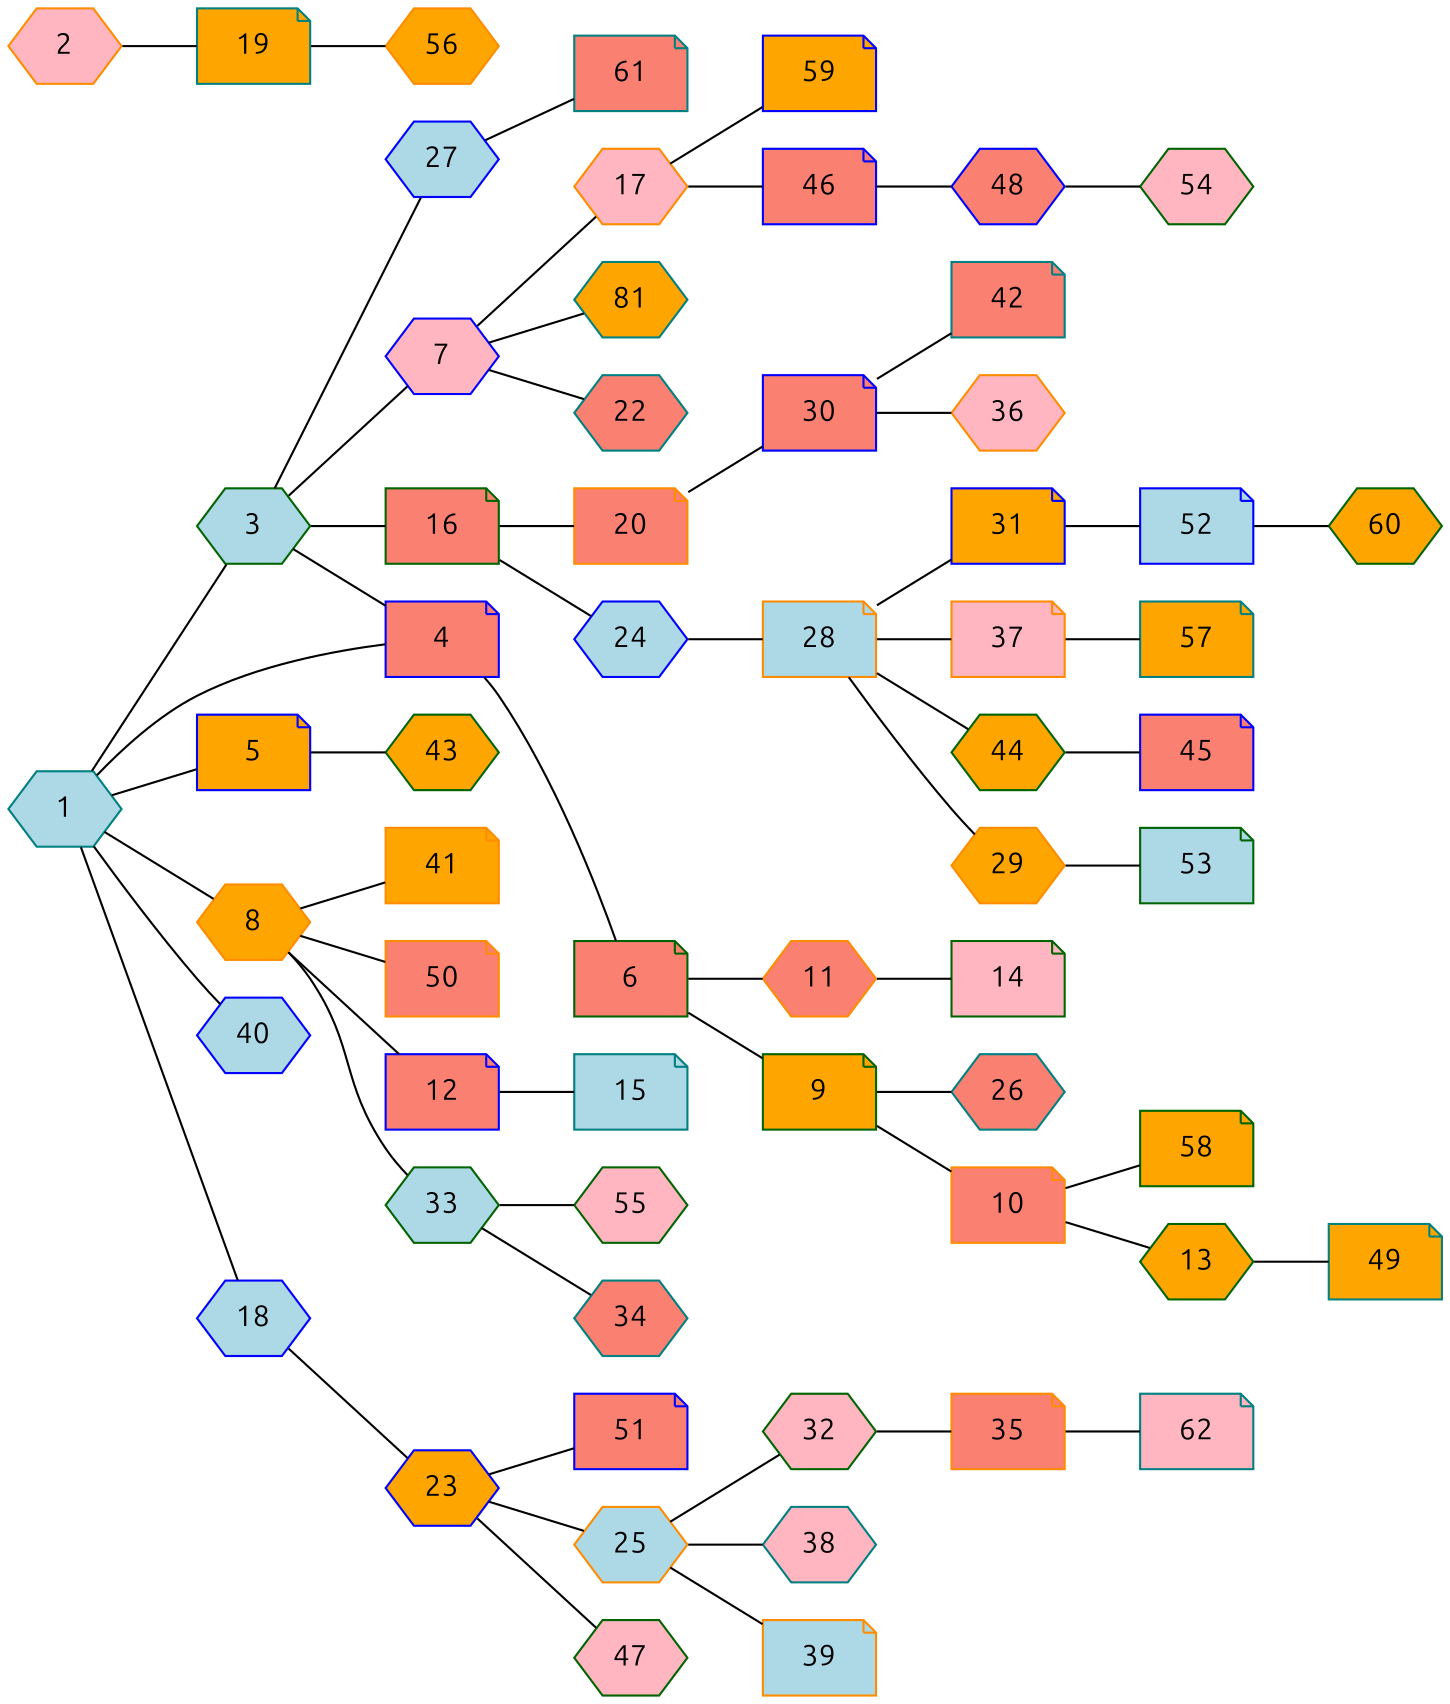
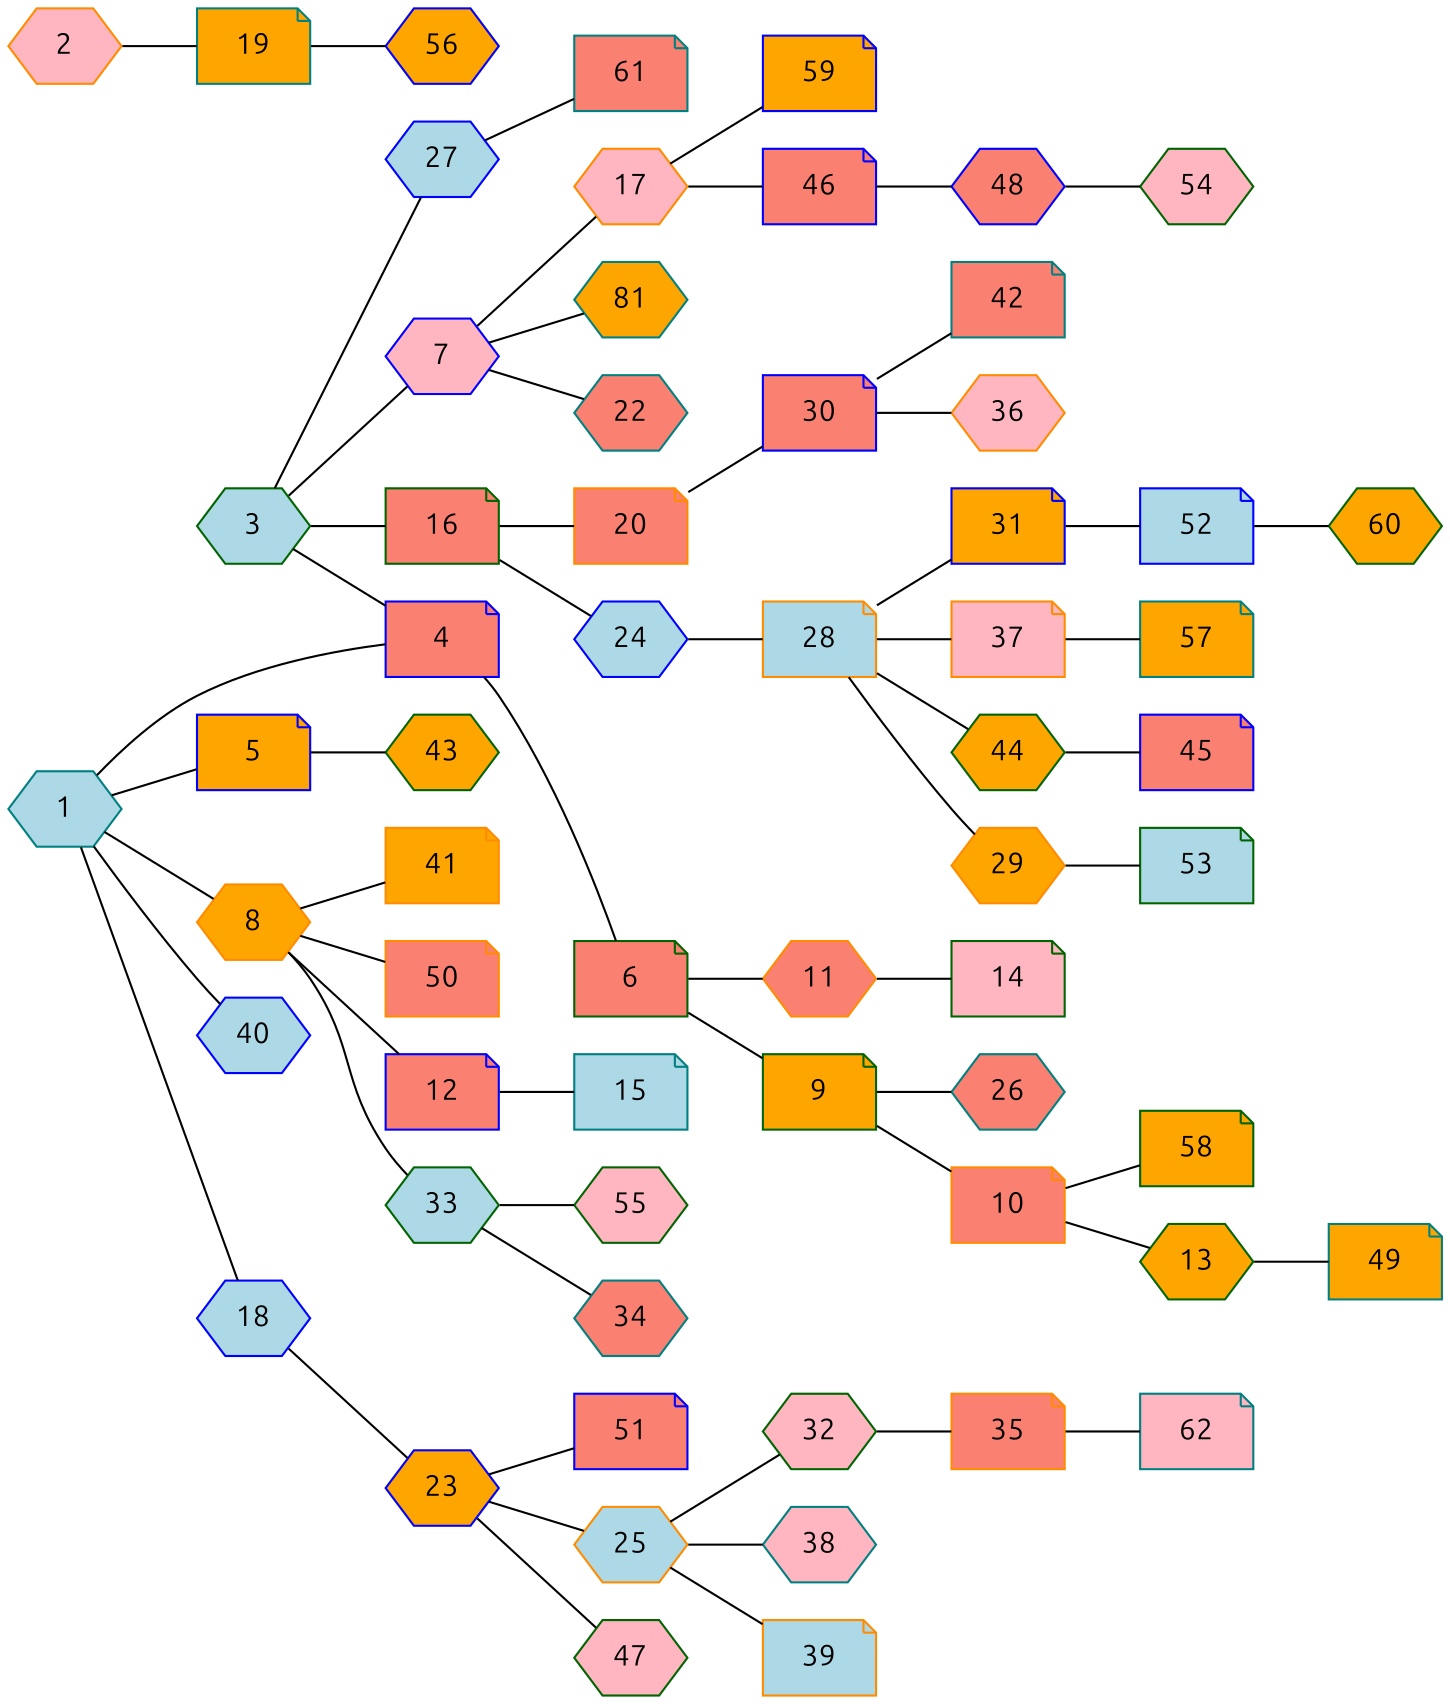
node "56": color darkorange -> blue
edge "3" -- "1": removed
